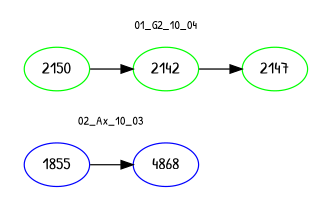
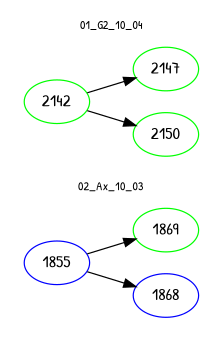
edge "2150" -> "2142": reversed
node "4868": label "4868" -> "1868"
node "1869": added
